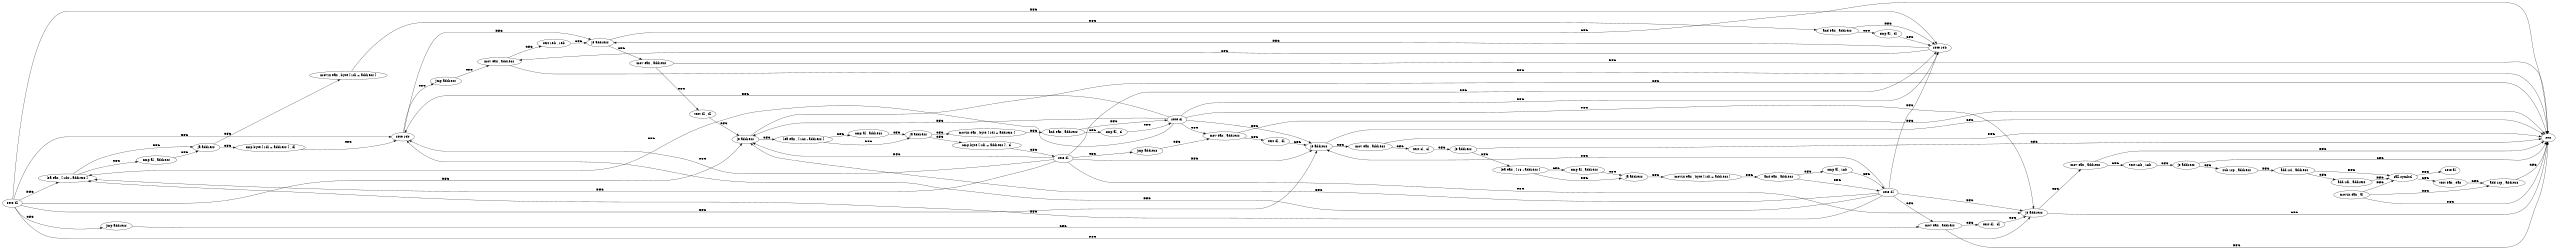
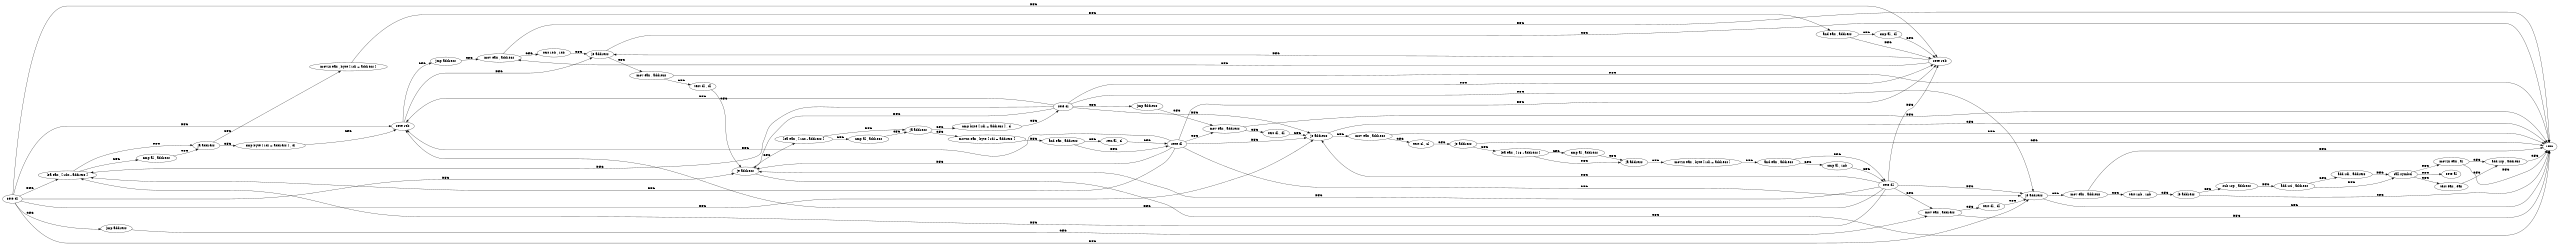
node "cmp al , cl": label "cmp al , cl" -> "retn al , cl"
edge "movzx eax , al" -> "call symbol": reversed
